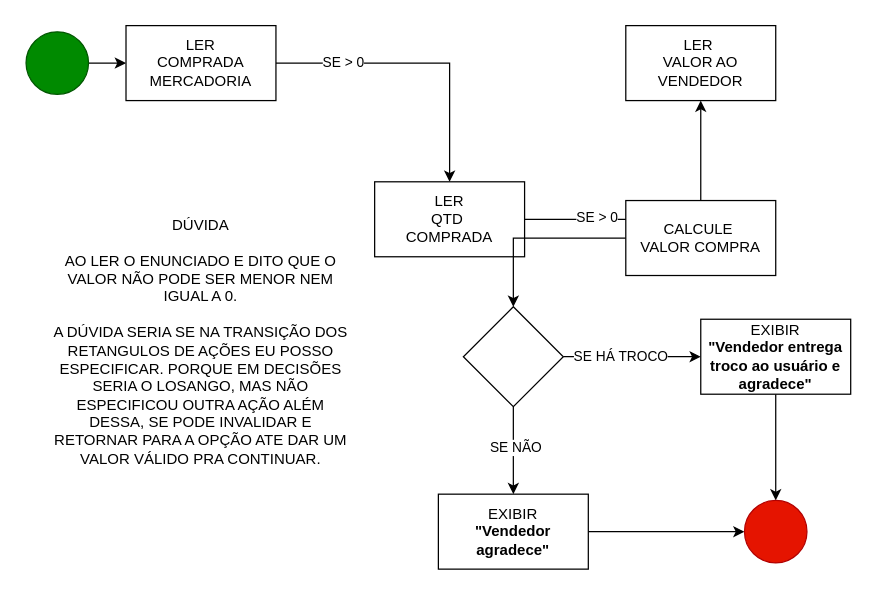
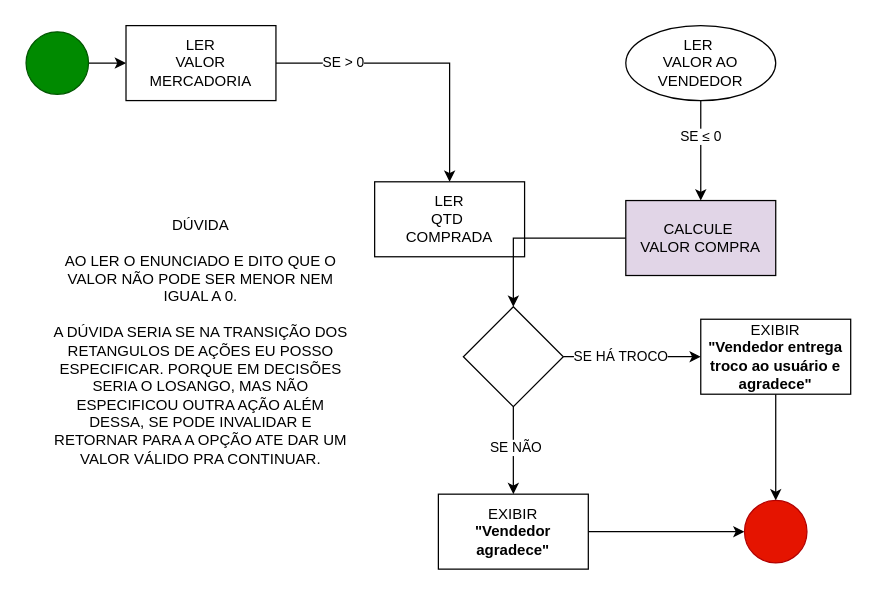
node "LER COMPRADA MERCADORIA": label "LER COMPRADA MERCADORIA" -> "LER VALOR MERCADORIA"
node "LER VALOR AO VENDEDOR": shape rectangle -> ellipse
edge "LER VALOR AO VENDEDOR" -> "CALCULE VALOR COMPRA": added, label "SE ≤ 0"
edge "LER QTD COMPRADA" -> "LER VALOR AO VENDEDOR": removed, label "SE > 0"
node "CALCULE VALOR COMPRA": fillcolor #ffffff -> #e1d5e7
